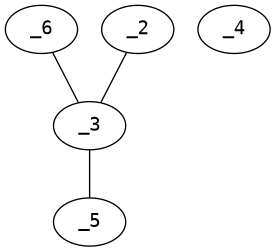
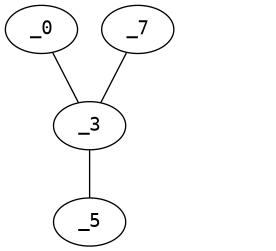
node "_6": label "_6" -> "_0"
node "_2": label "_2" -> "_7"
node "_4": removed
